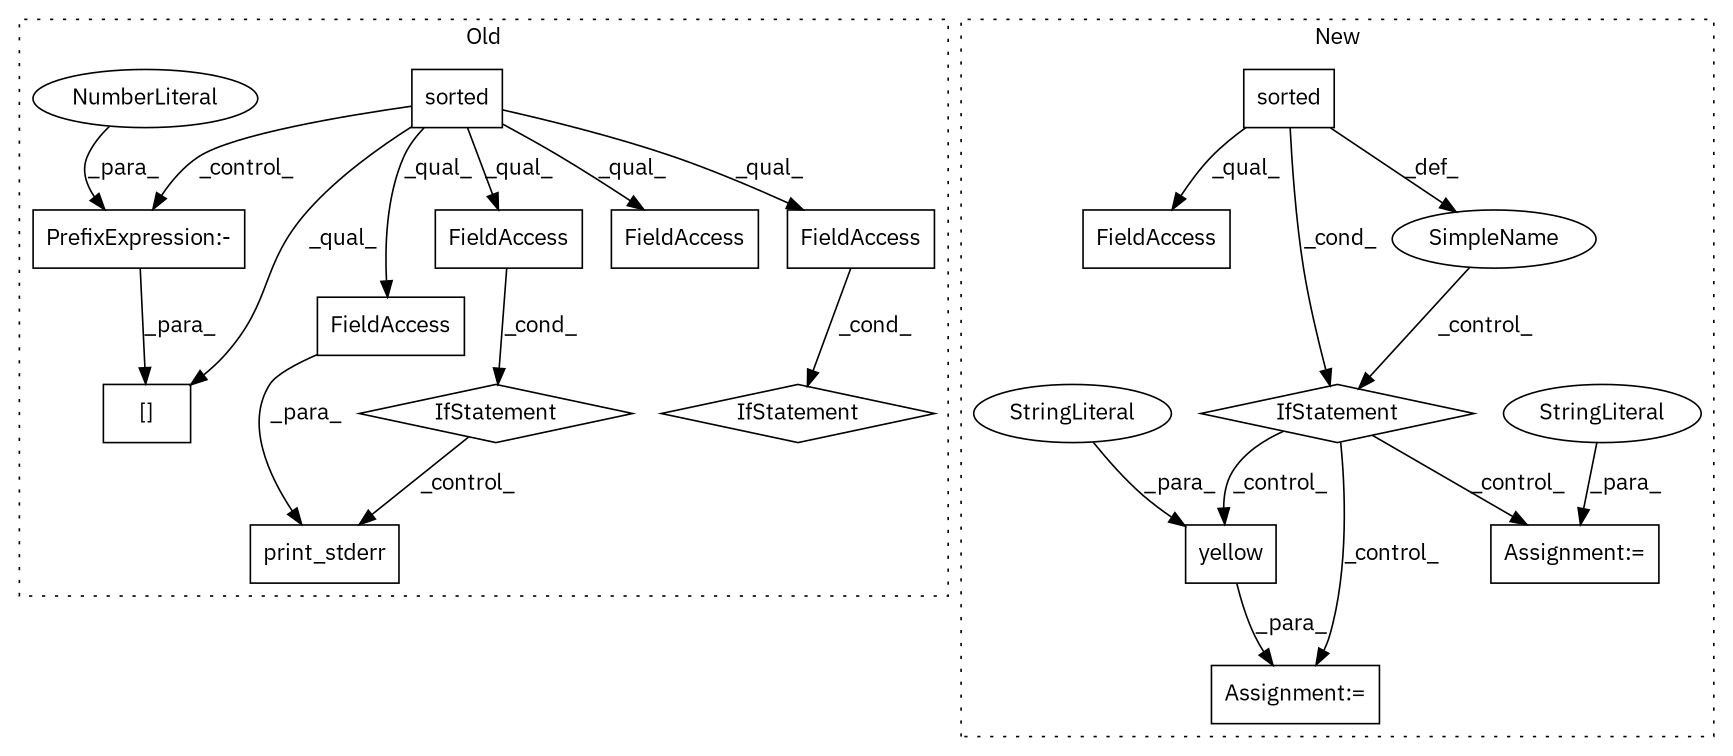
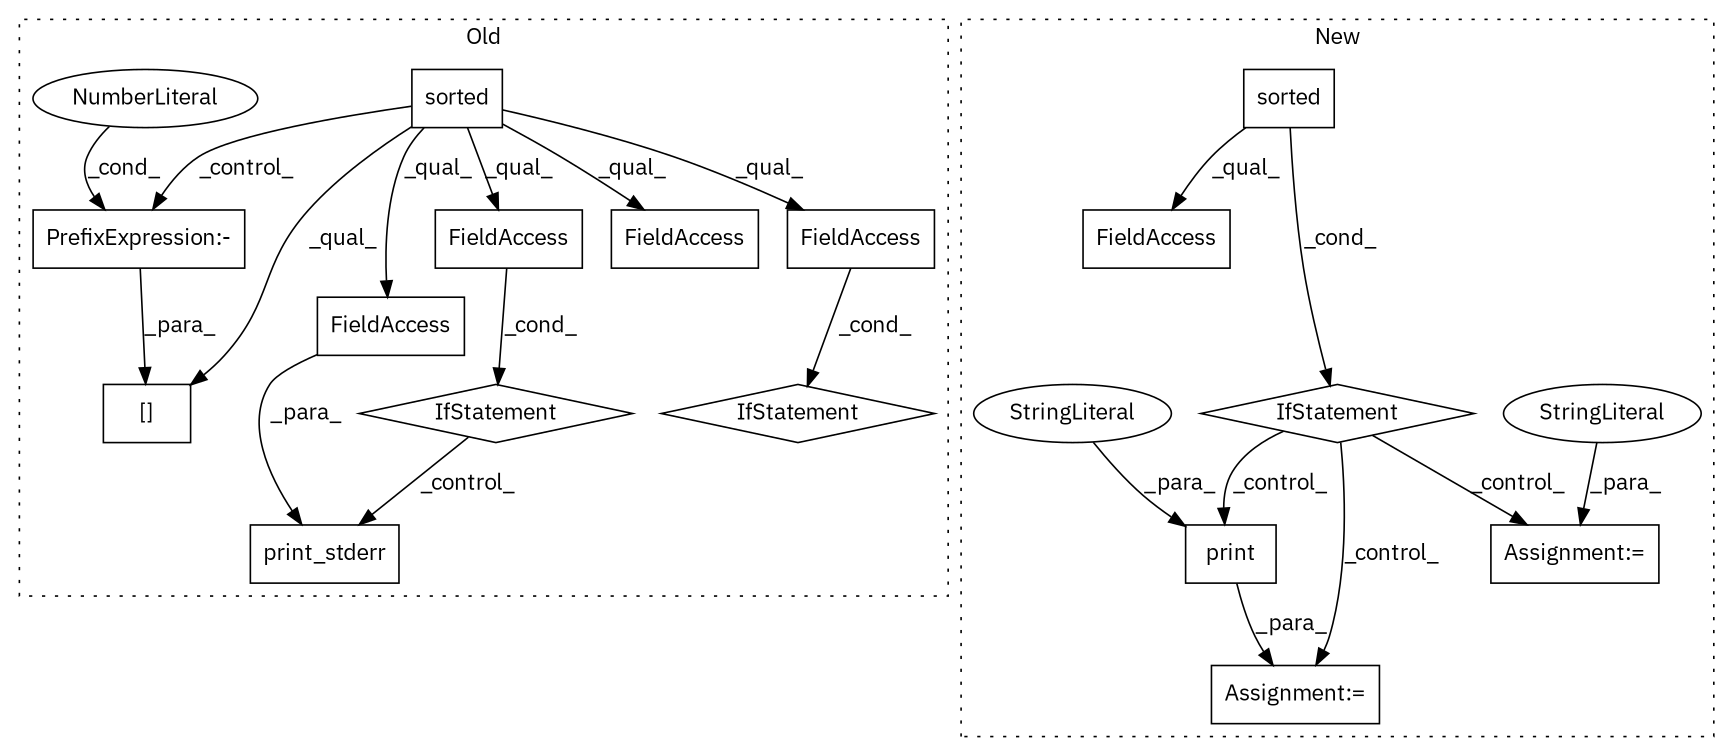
edge "NumberLiteral" -> "PrefixExpression:-": label "_para_" -> "_cond_"
node "SimpleName": removed
node "yellow": label "yellow" -> "print"
